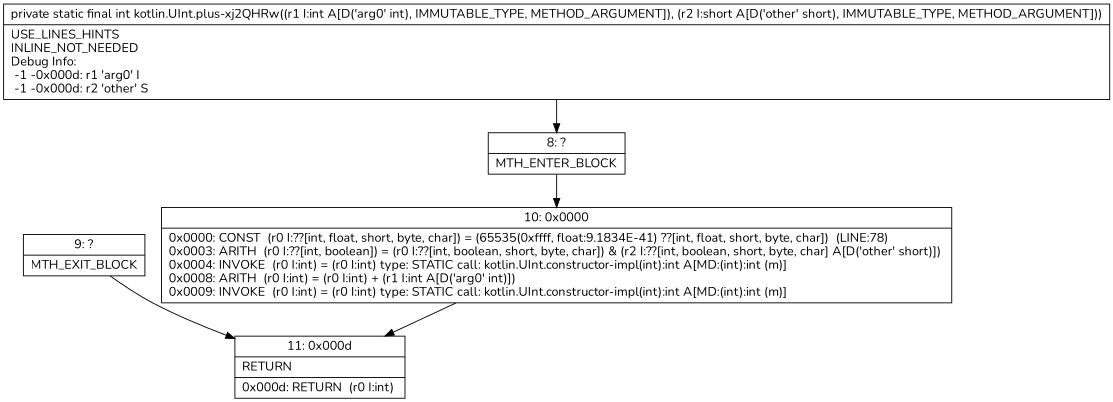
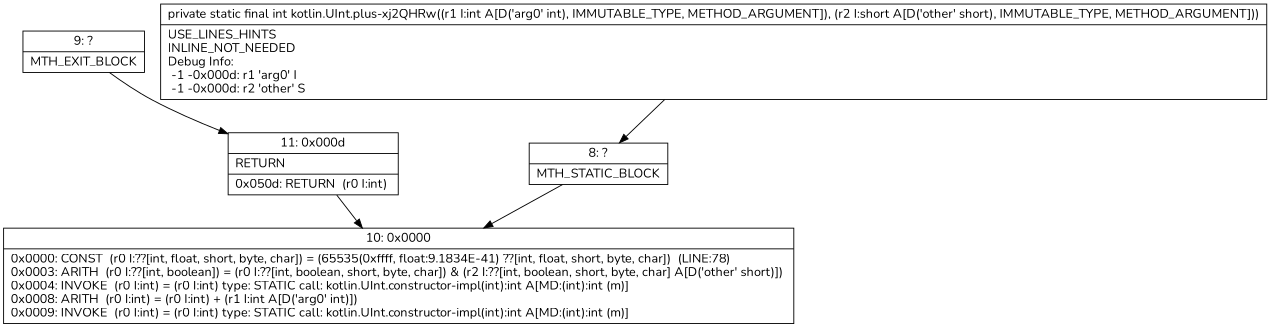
node "8: ?": text "MTH_ENTER_BLOCK" -> "MTH_STATIC_BLOCK"
edge "10: 0x0000" -> "11: 0x000d": reversed
node "11: 0x000d": text "0x000d: RETURN  (r0 I:int)" -> "0x050d: RETURN  (r0 I:int)"
